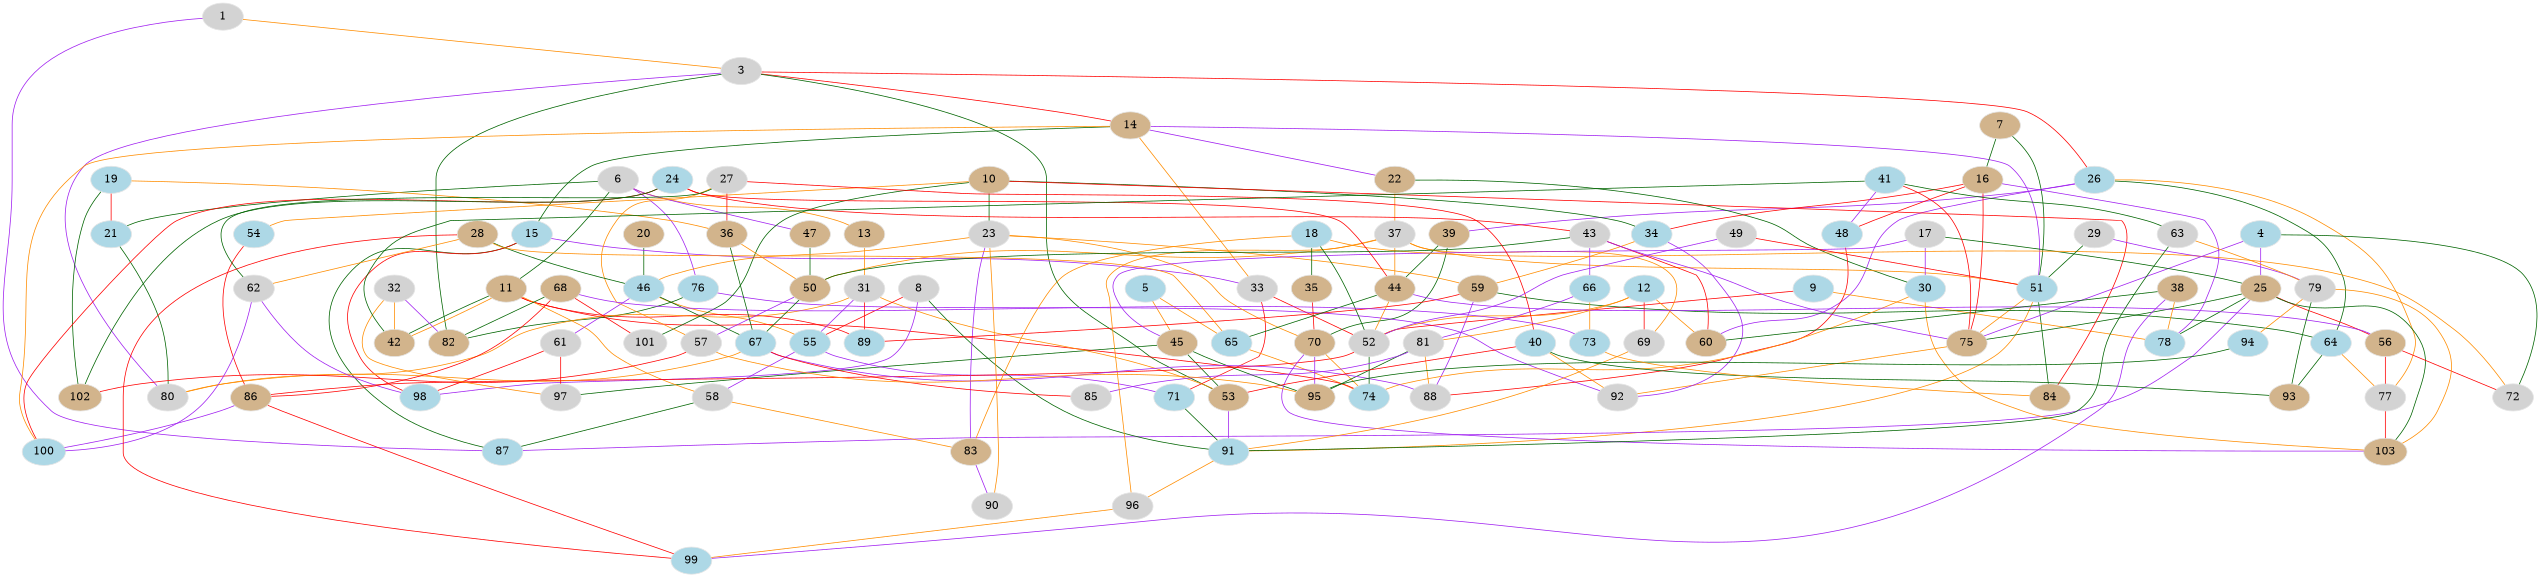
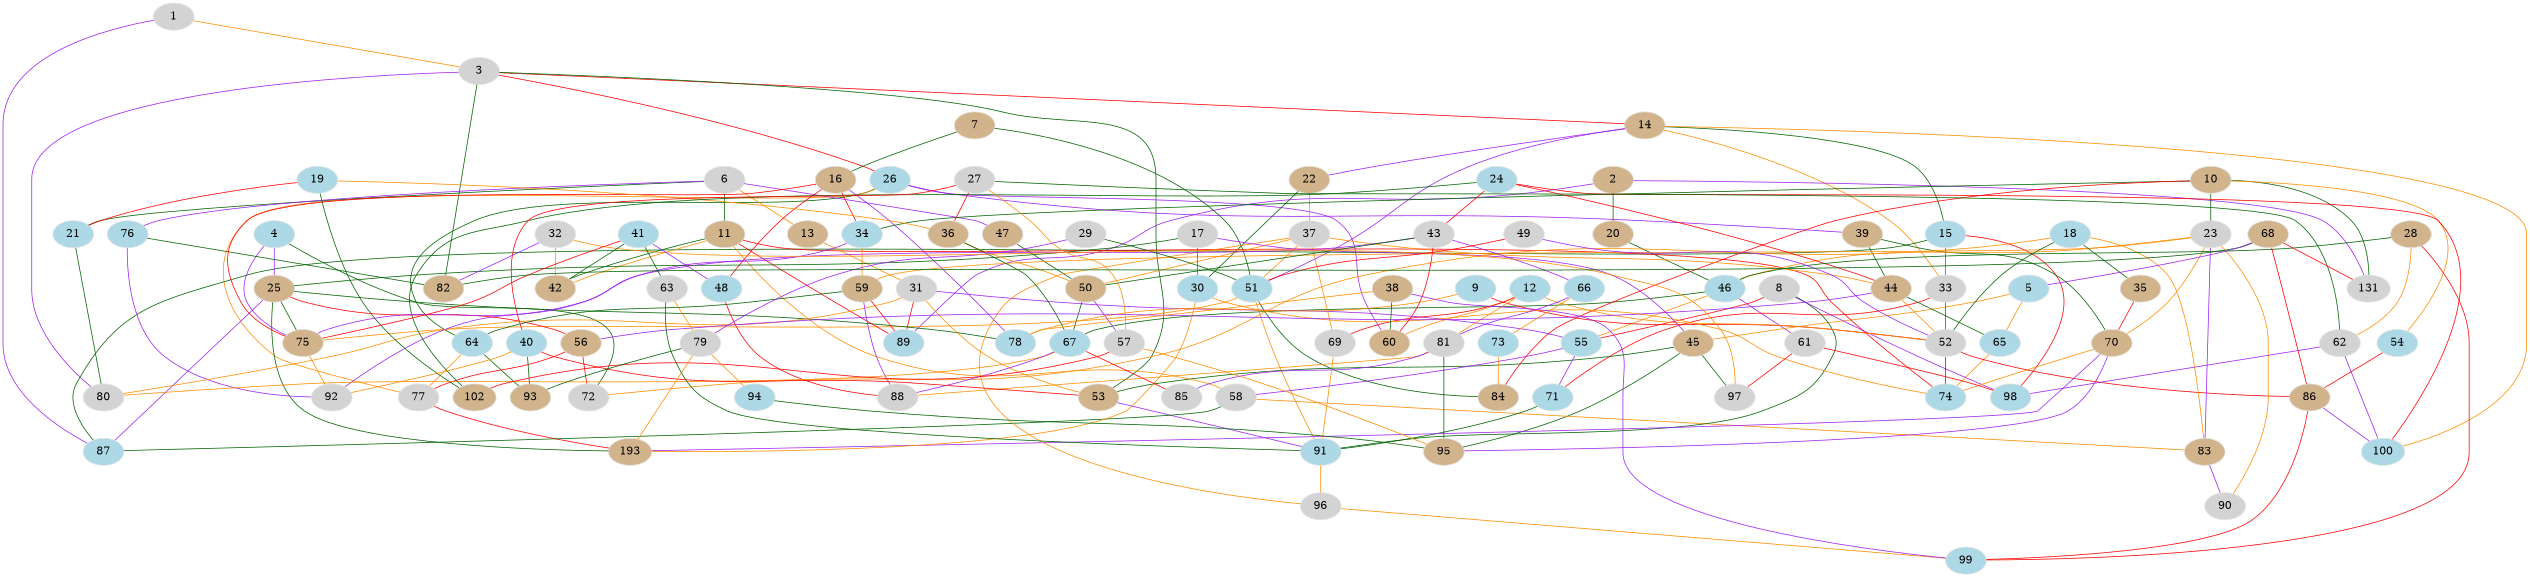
node "2": added
edge "28" -- "65": removed
edge "68" -- "73": now "68" -- "5"
node "101": label "101" -> "131"
node "103": label "103" -> "193"
